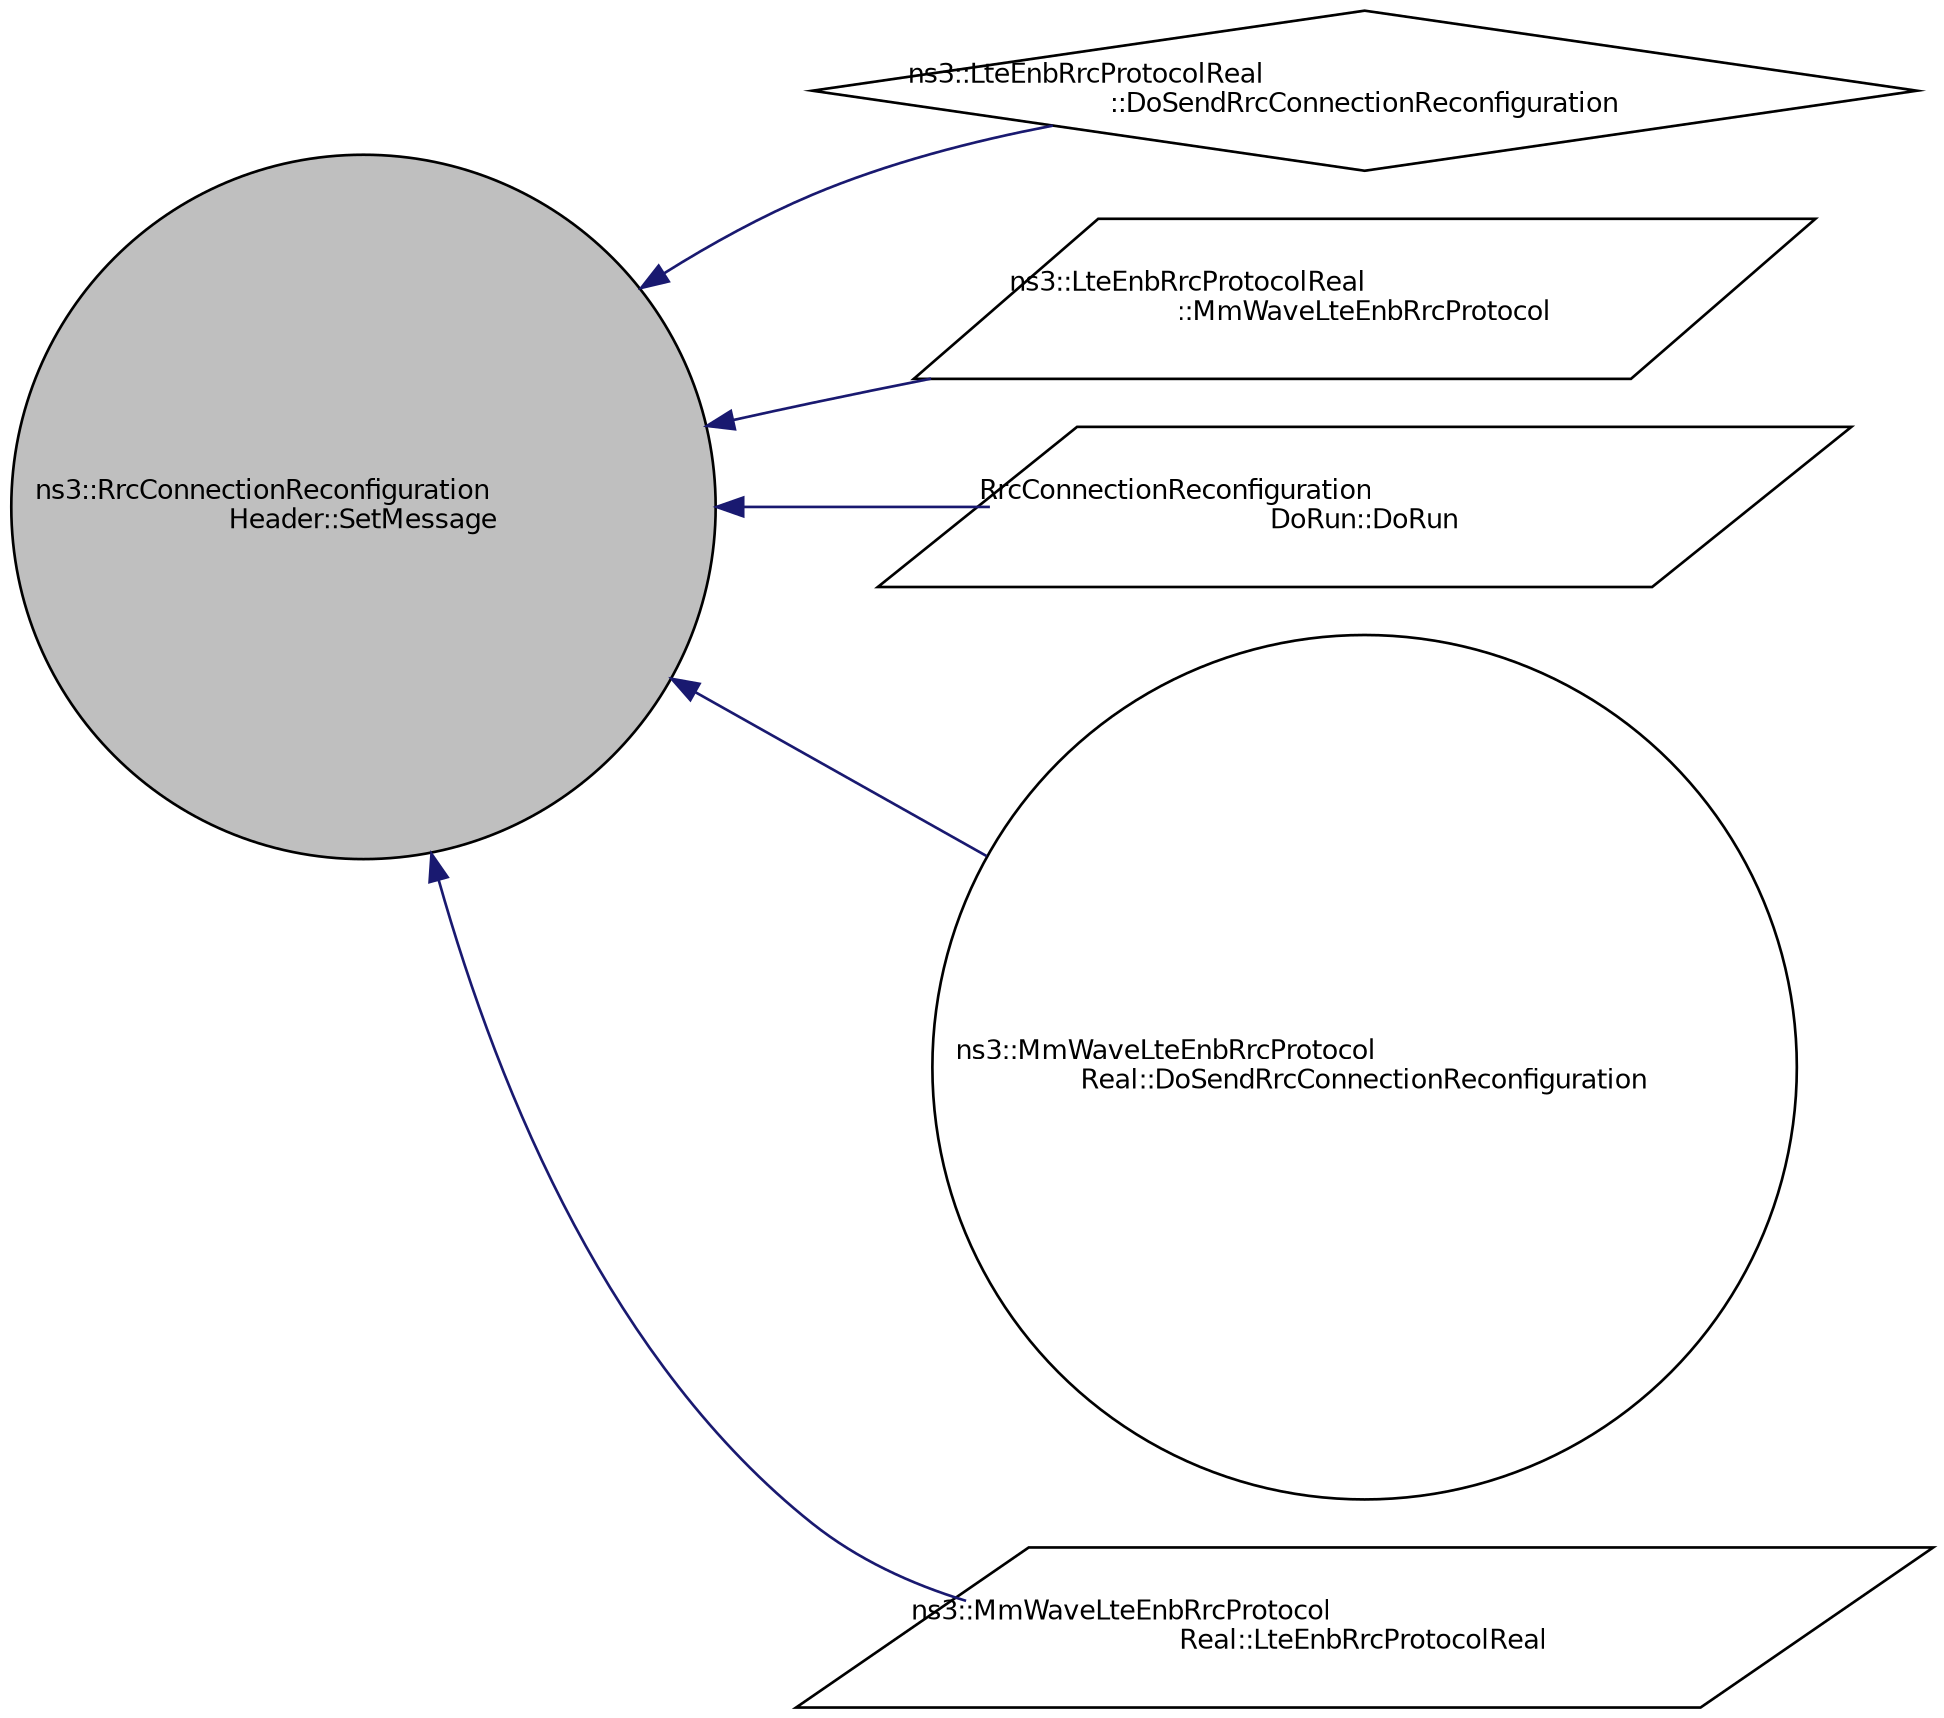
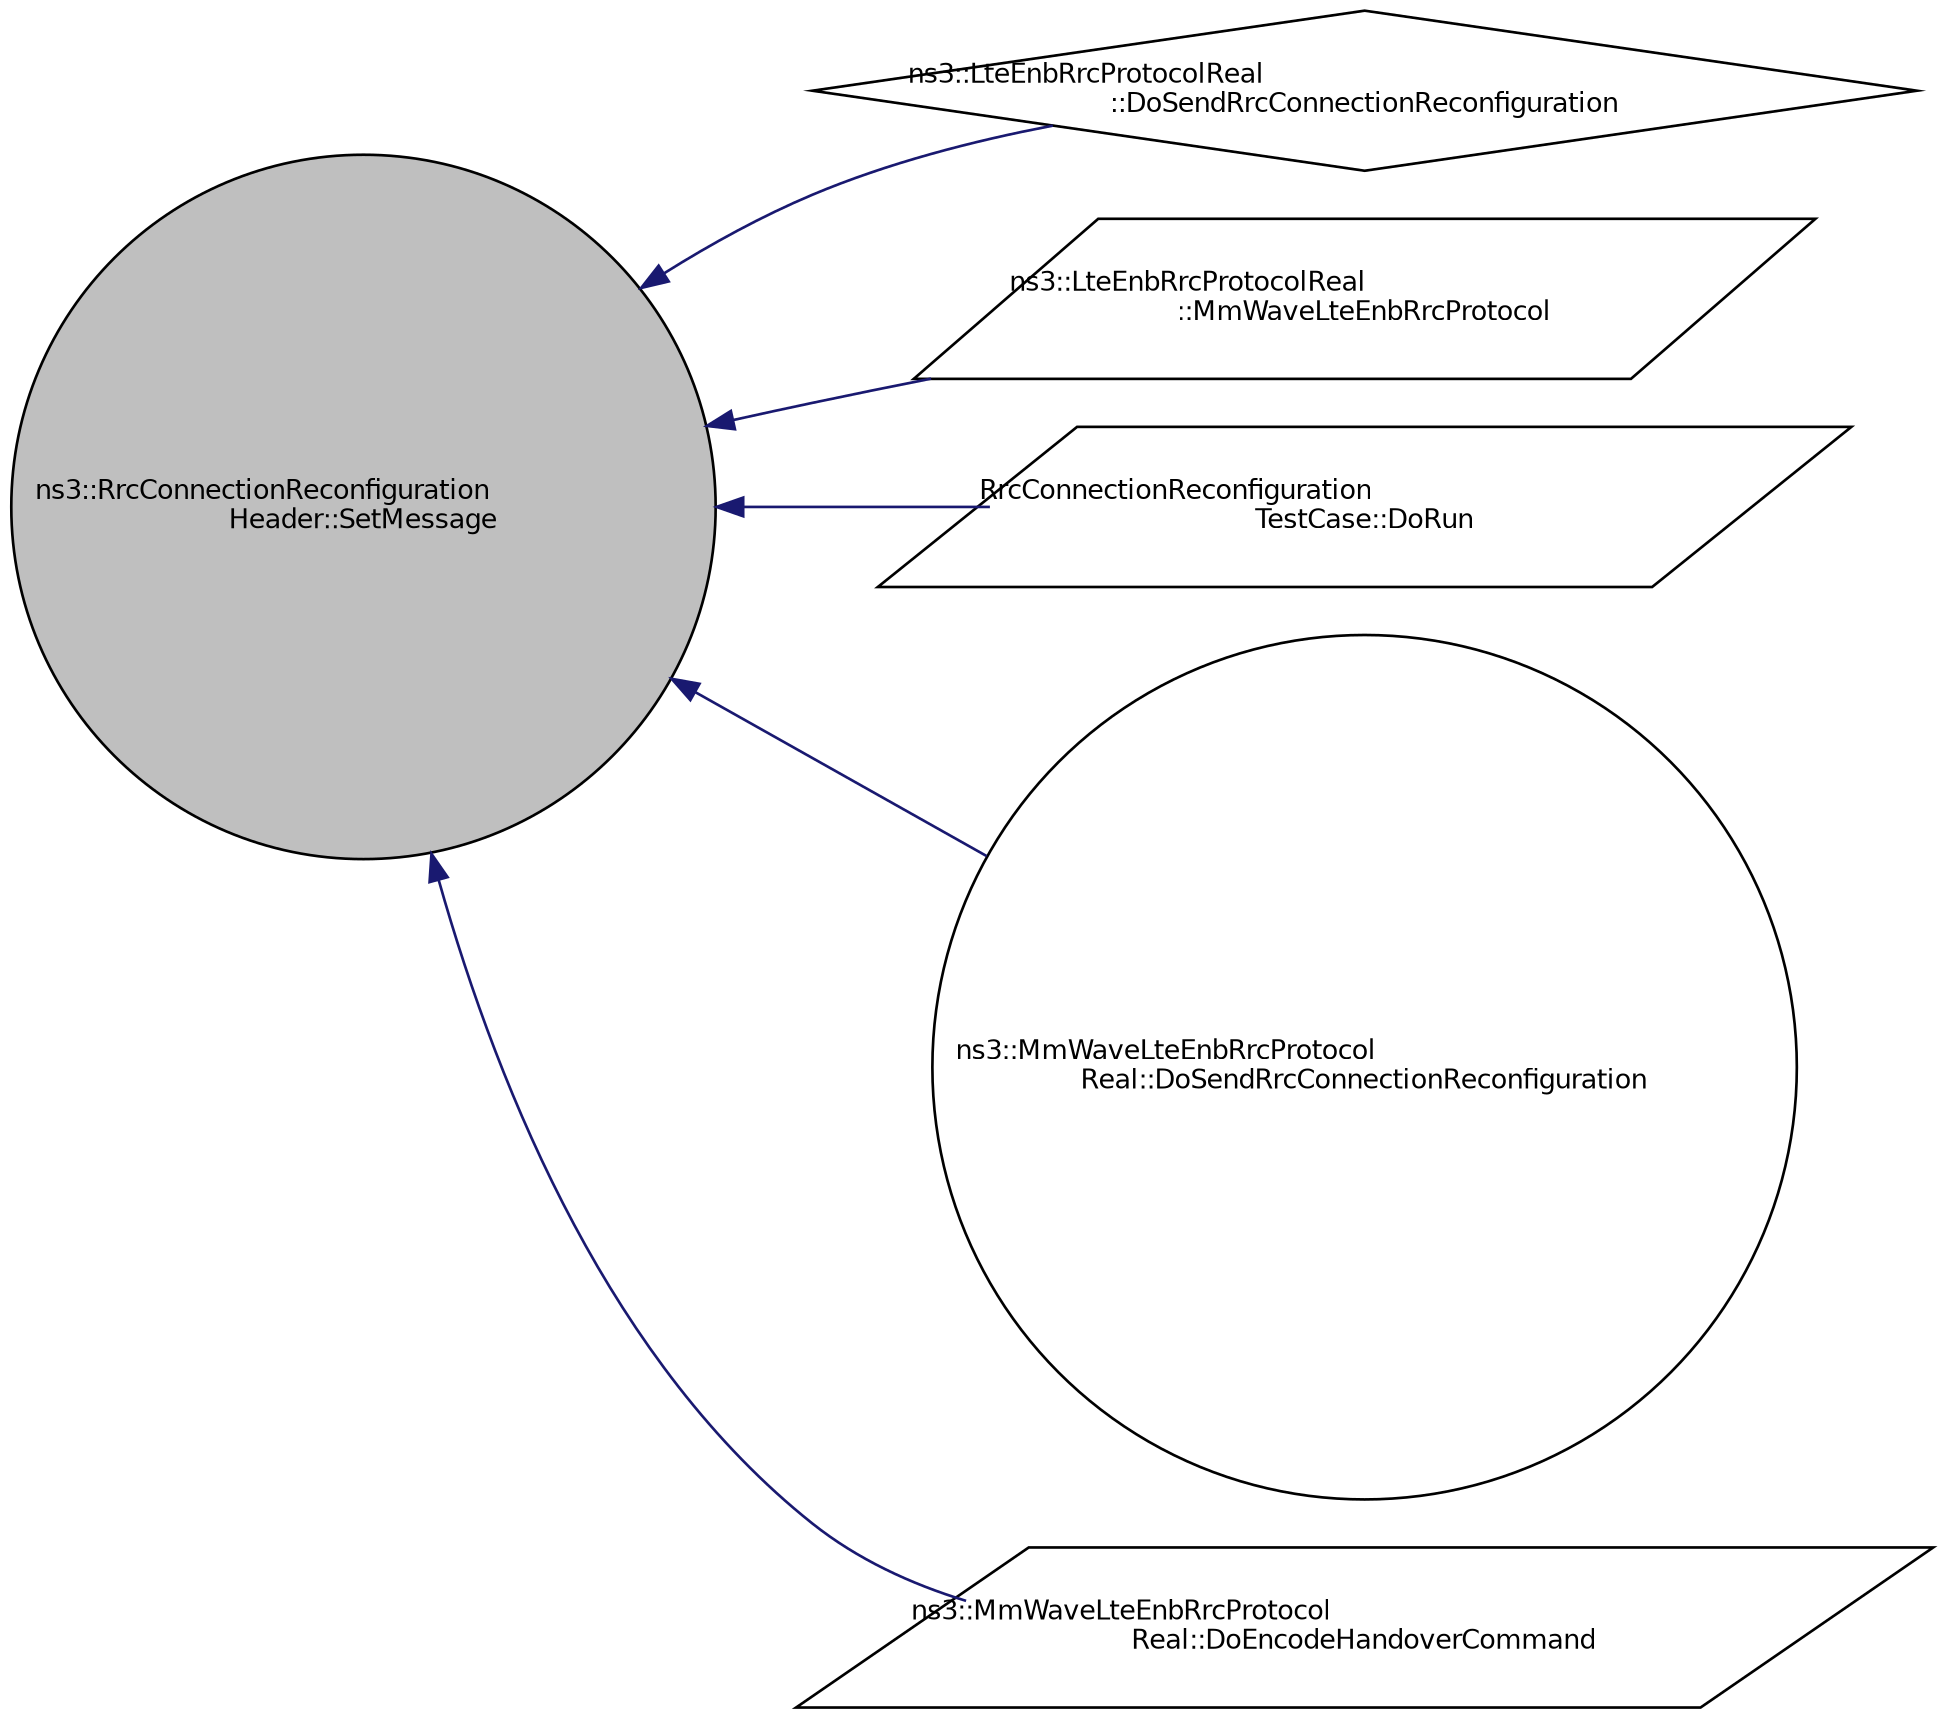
node "RrcConnectionReconfiguration DoRun::DoRun": label "RrcConnectionReconfiguration DoRun::DoRun" -> "RrcConnectionReconfiguration TestCase::DoRun"
node "ns3::MmWaveLteEnbRrcProtocol Real::LteEnbRrcProtocolReal": label "ns3::MmWaveLteEnbRrcProtocol Real::LteEnbRrcProtocolReal" -> "ns3::MmWaveLteEnbRrcProtocol Real::DoEncodeHandoverCommand"
